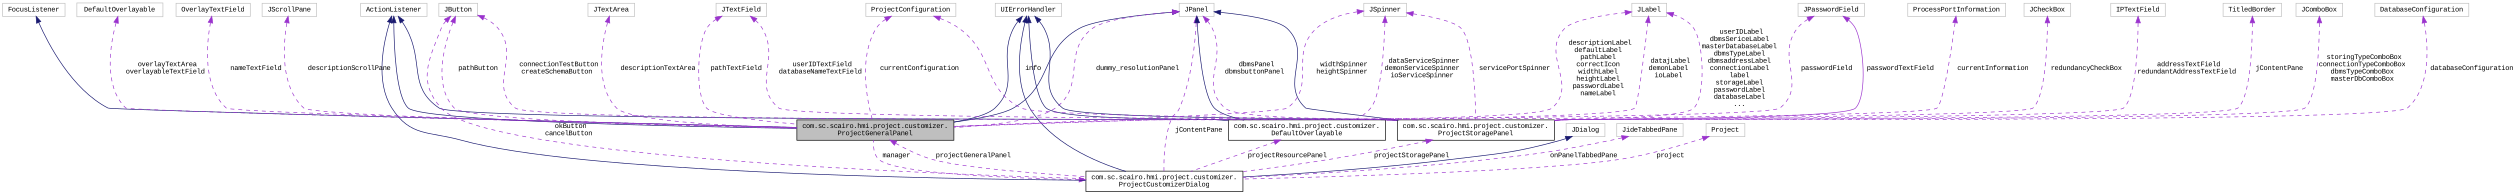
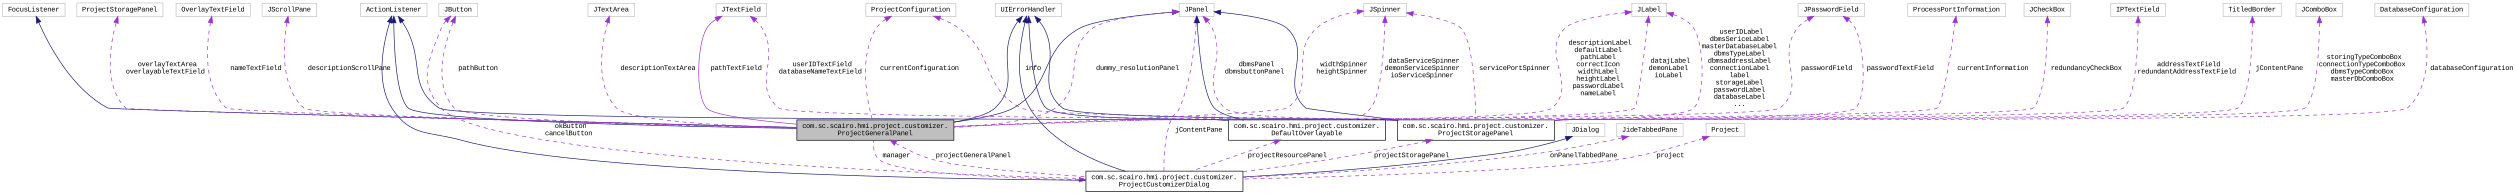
node "DefaultOverlayable": label "DefaultOverlayable" -> "ProjectStoragePanel"
edge "com.sc.scairo.hmi.project.customizer. ProjectGeneralPanel" -> "JTextField": style dashed -> solid
edge "com.sc.scairo.hmi.project.customizer. ProjectStoragePanel" -> "JPasswordField": style solid -> dashed
edge "com.sc.scairo.hmi.project.customizer. ProjectStoragePanel" -> "JButton": removed, label "connectionTestButton createSchemaButton"
